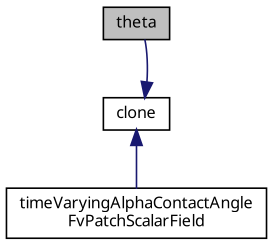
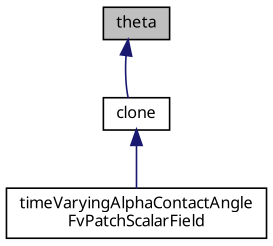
edge "theta" -> "clone": reversed
